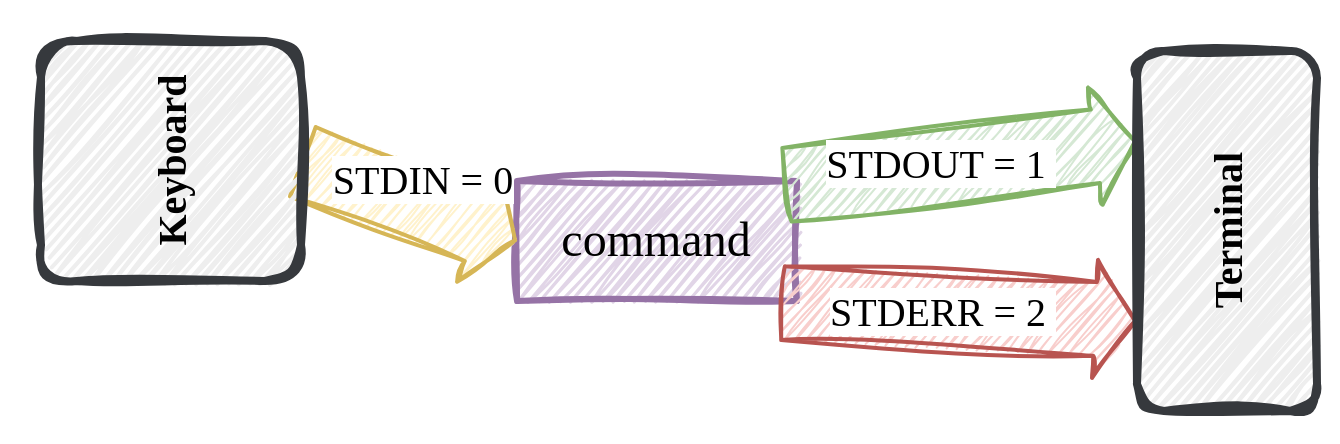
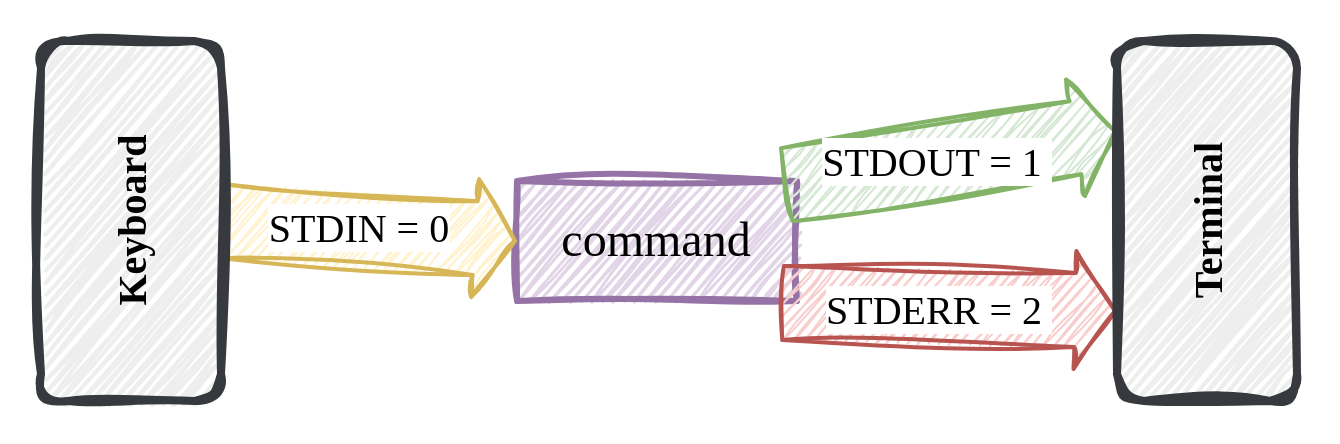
node "Keyboard": size 260x240 -> 180x360
node "Terminal": moved (1227, 231) -> (1207, 221)
